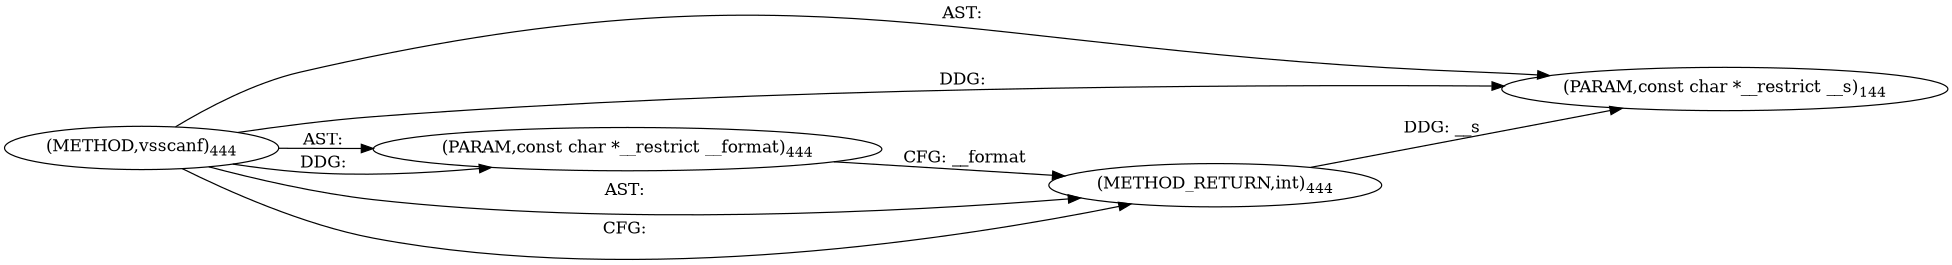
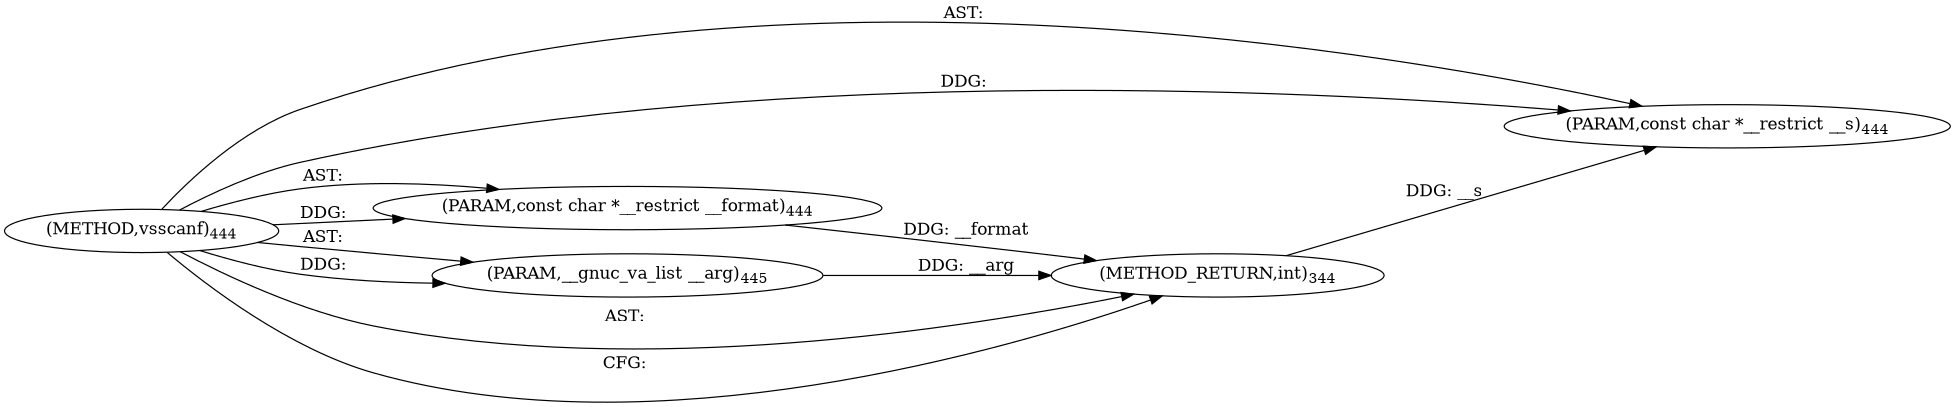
node "(PARAM,const char *__restrict __s)": text "144" -> "444"
edge "(PARAM,const char *__restrict __format)" -> "(METHOD_RETURN,int)": label "CFG: __format" -> "DDG: __format"
node "(METHOD_RETURN,int)": text "444" -> "344"
node "(PARAM,__gnuc_va_list __arg)": added
